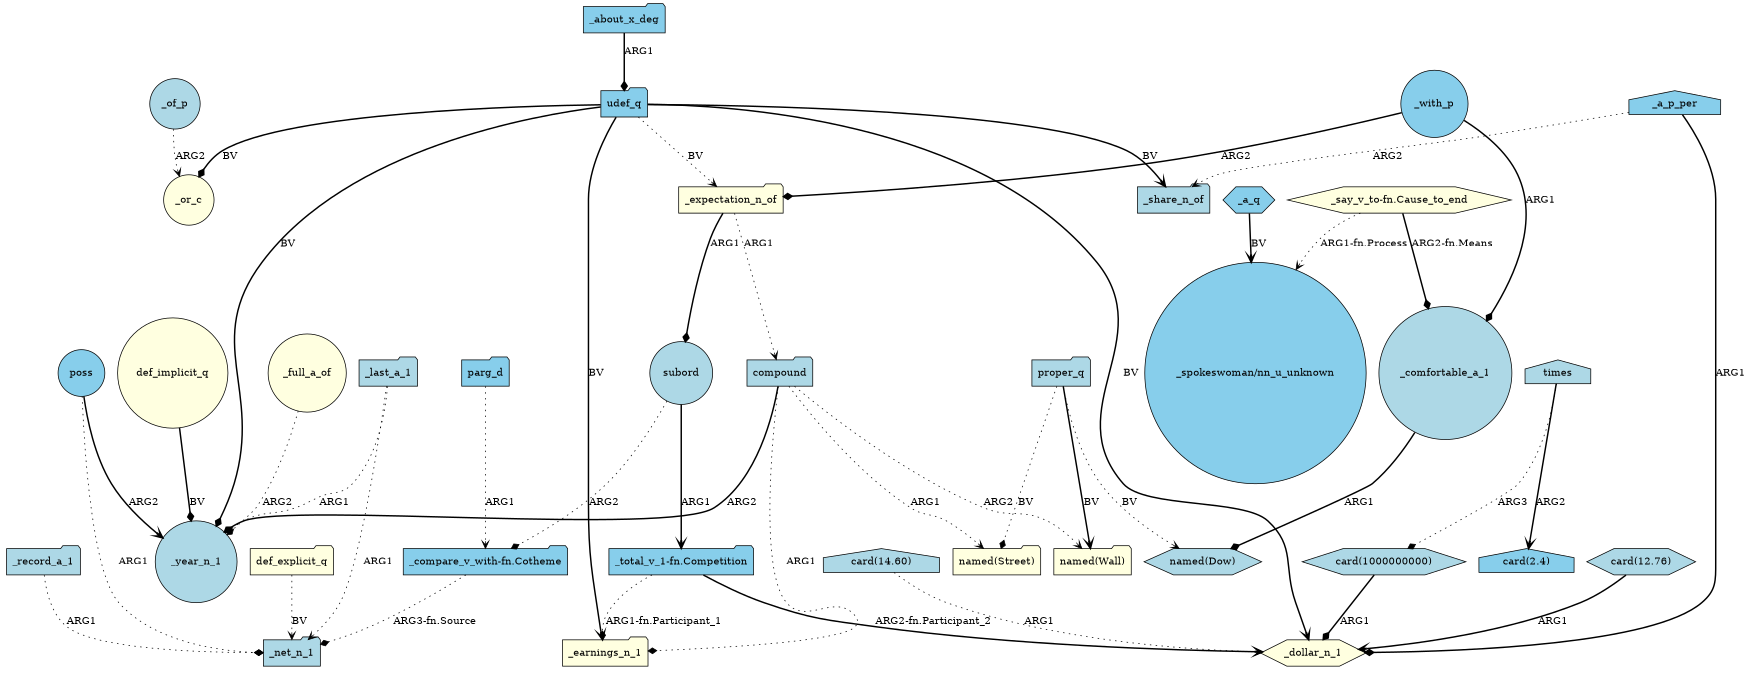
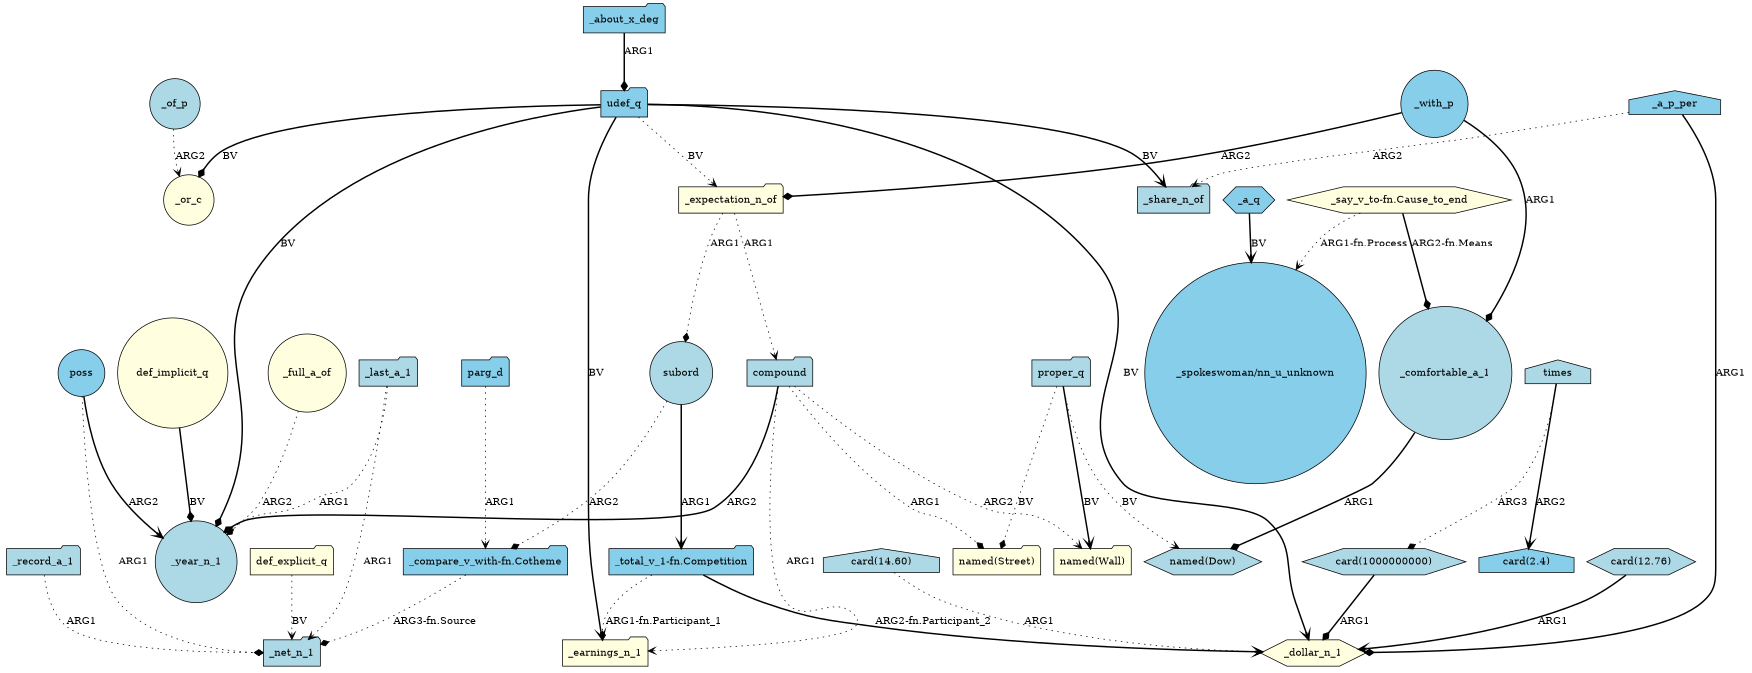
edge "_expectation_n_of" -> "subord": style bold -> dotted
edge "compound" -> "named(Street)": arrowhead vee -> diamond
edge "compound" -> "_earnings_n_1": arrowhead diamond -> vee
